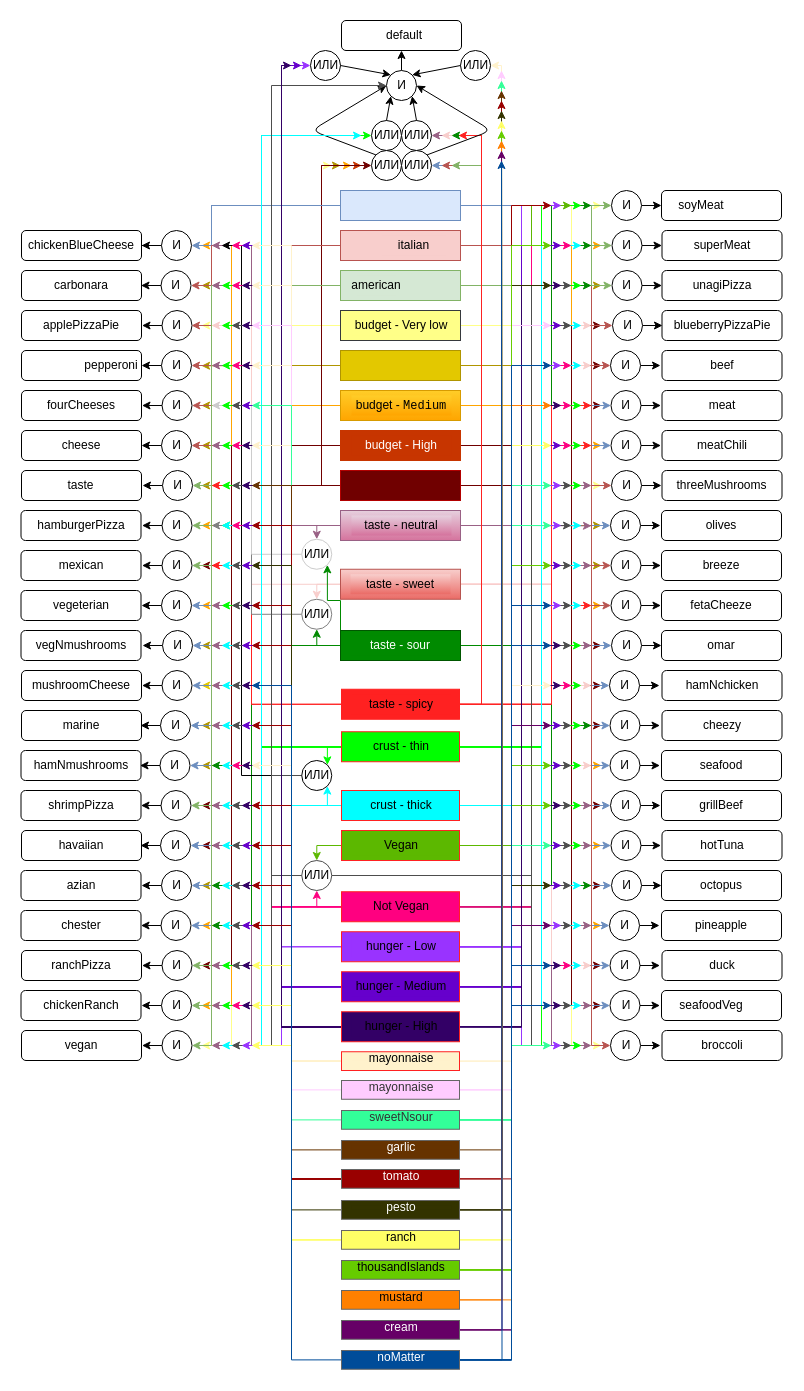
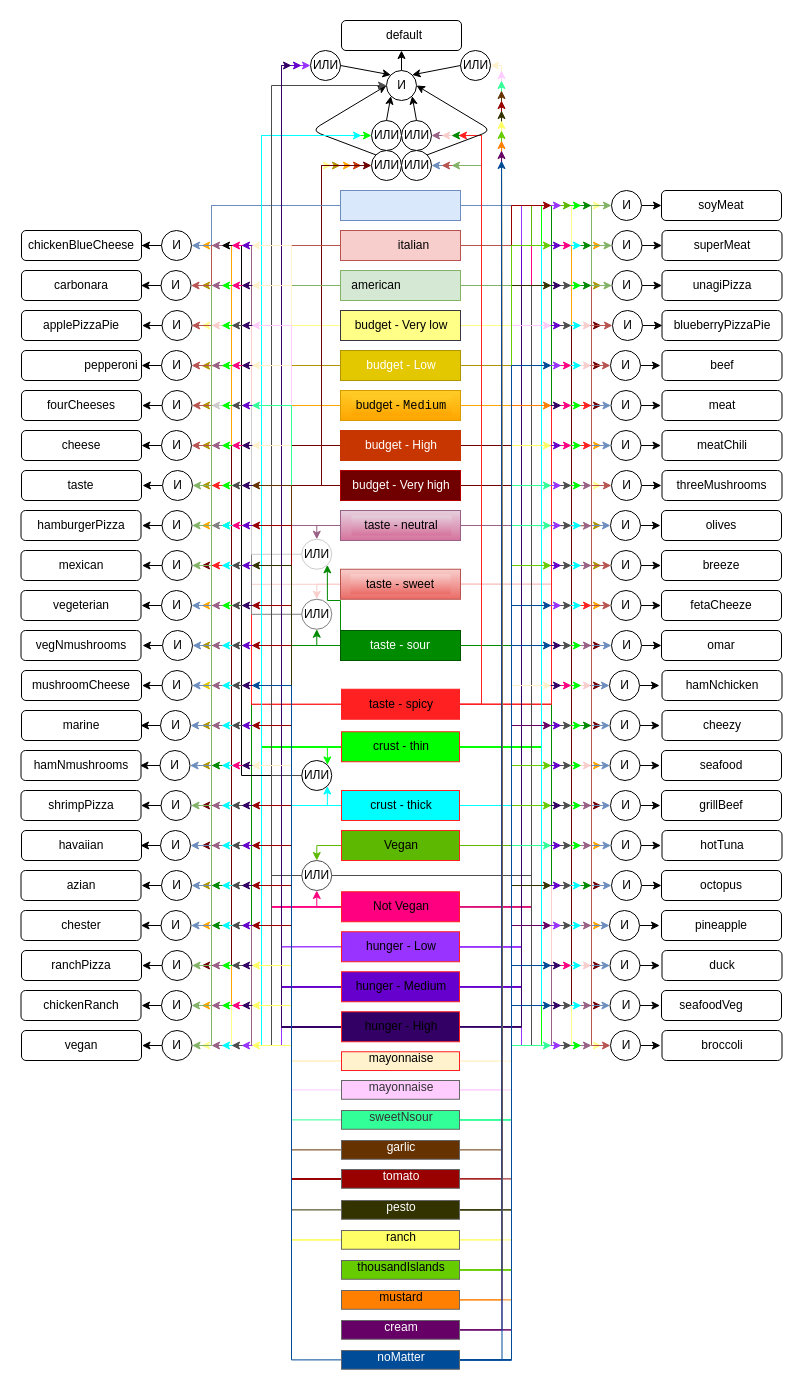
node "soyMeat": moved (702, 206) -> (722, 206)
node "budget - Low": added
node "budget - Very high": added
